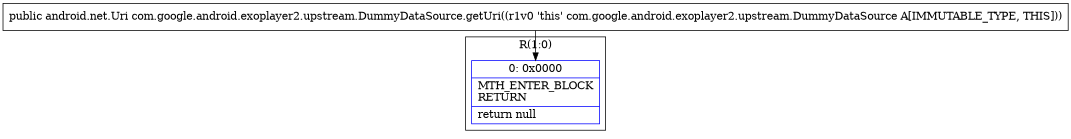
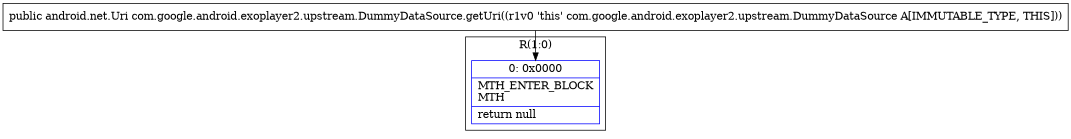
node "0: 0x0000": text "RETURN" -> "MTH"
